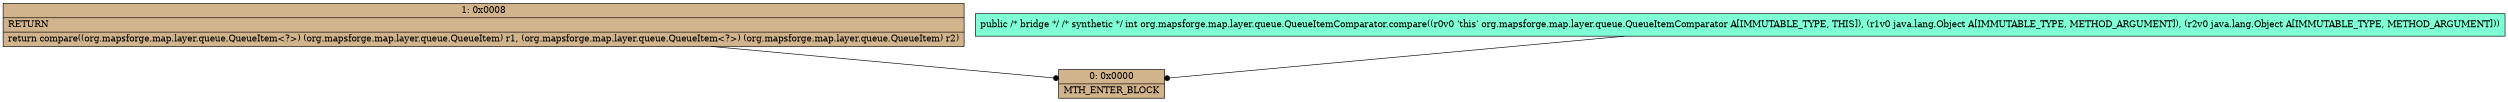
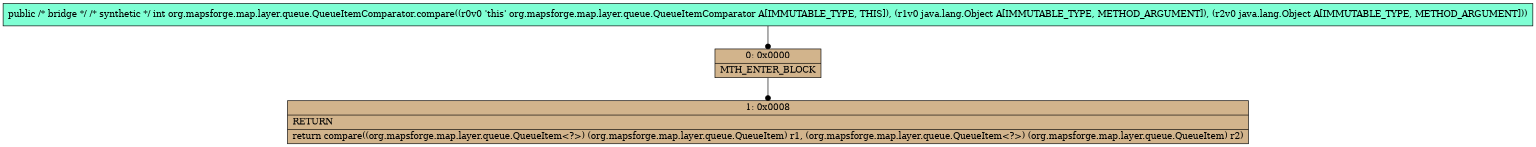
edge "1: 0x0008" -> "0: 0x0000": reversed
